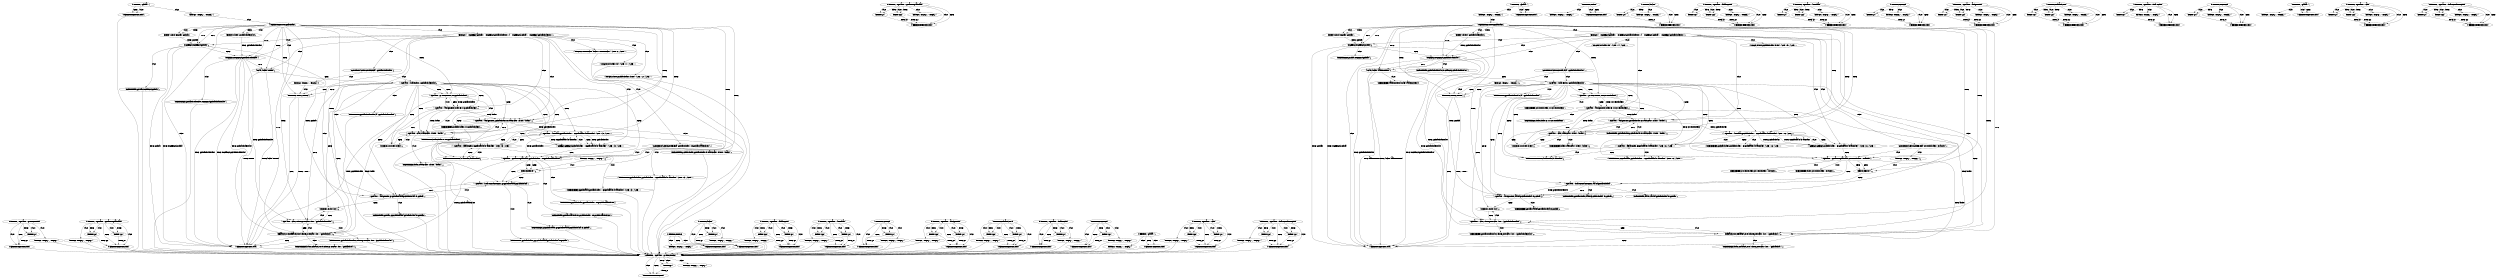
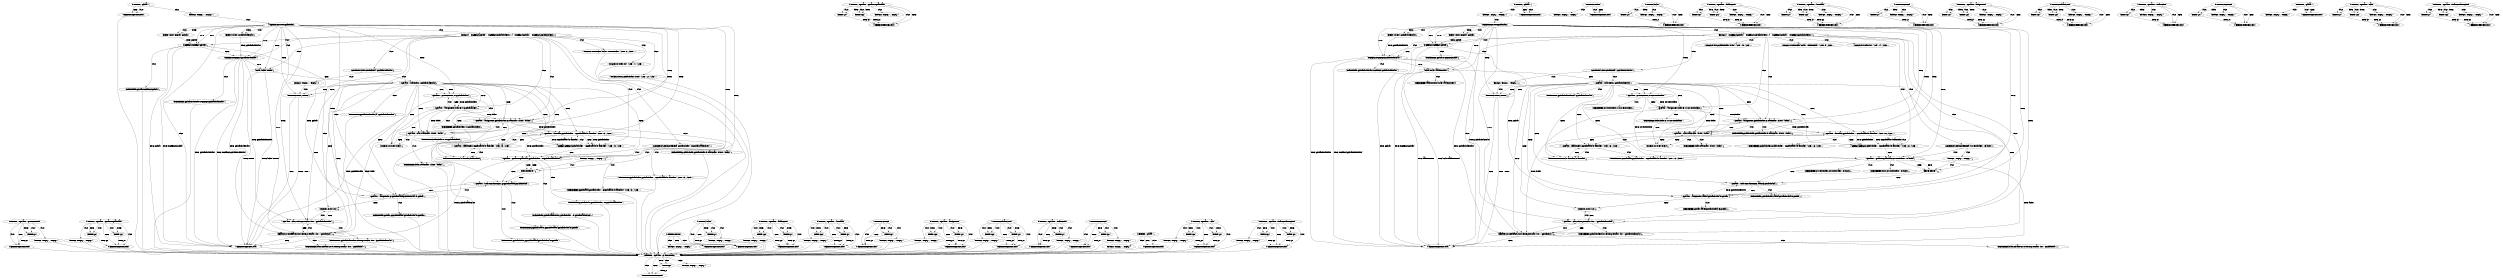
node "<(LOCAL,MutexLocker locker: MutexLocker)<SUB>9</SUB>>": added
node "(IDENTIFIER,table_,table_[gc_info_index] = gc_info)": removed
